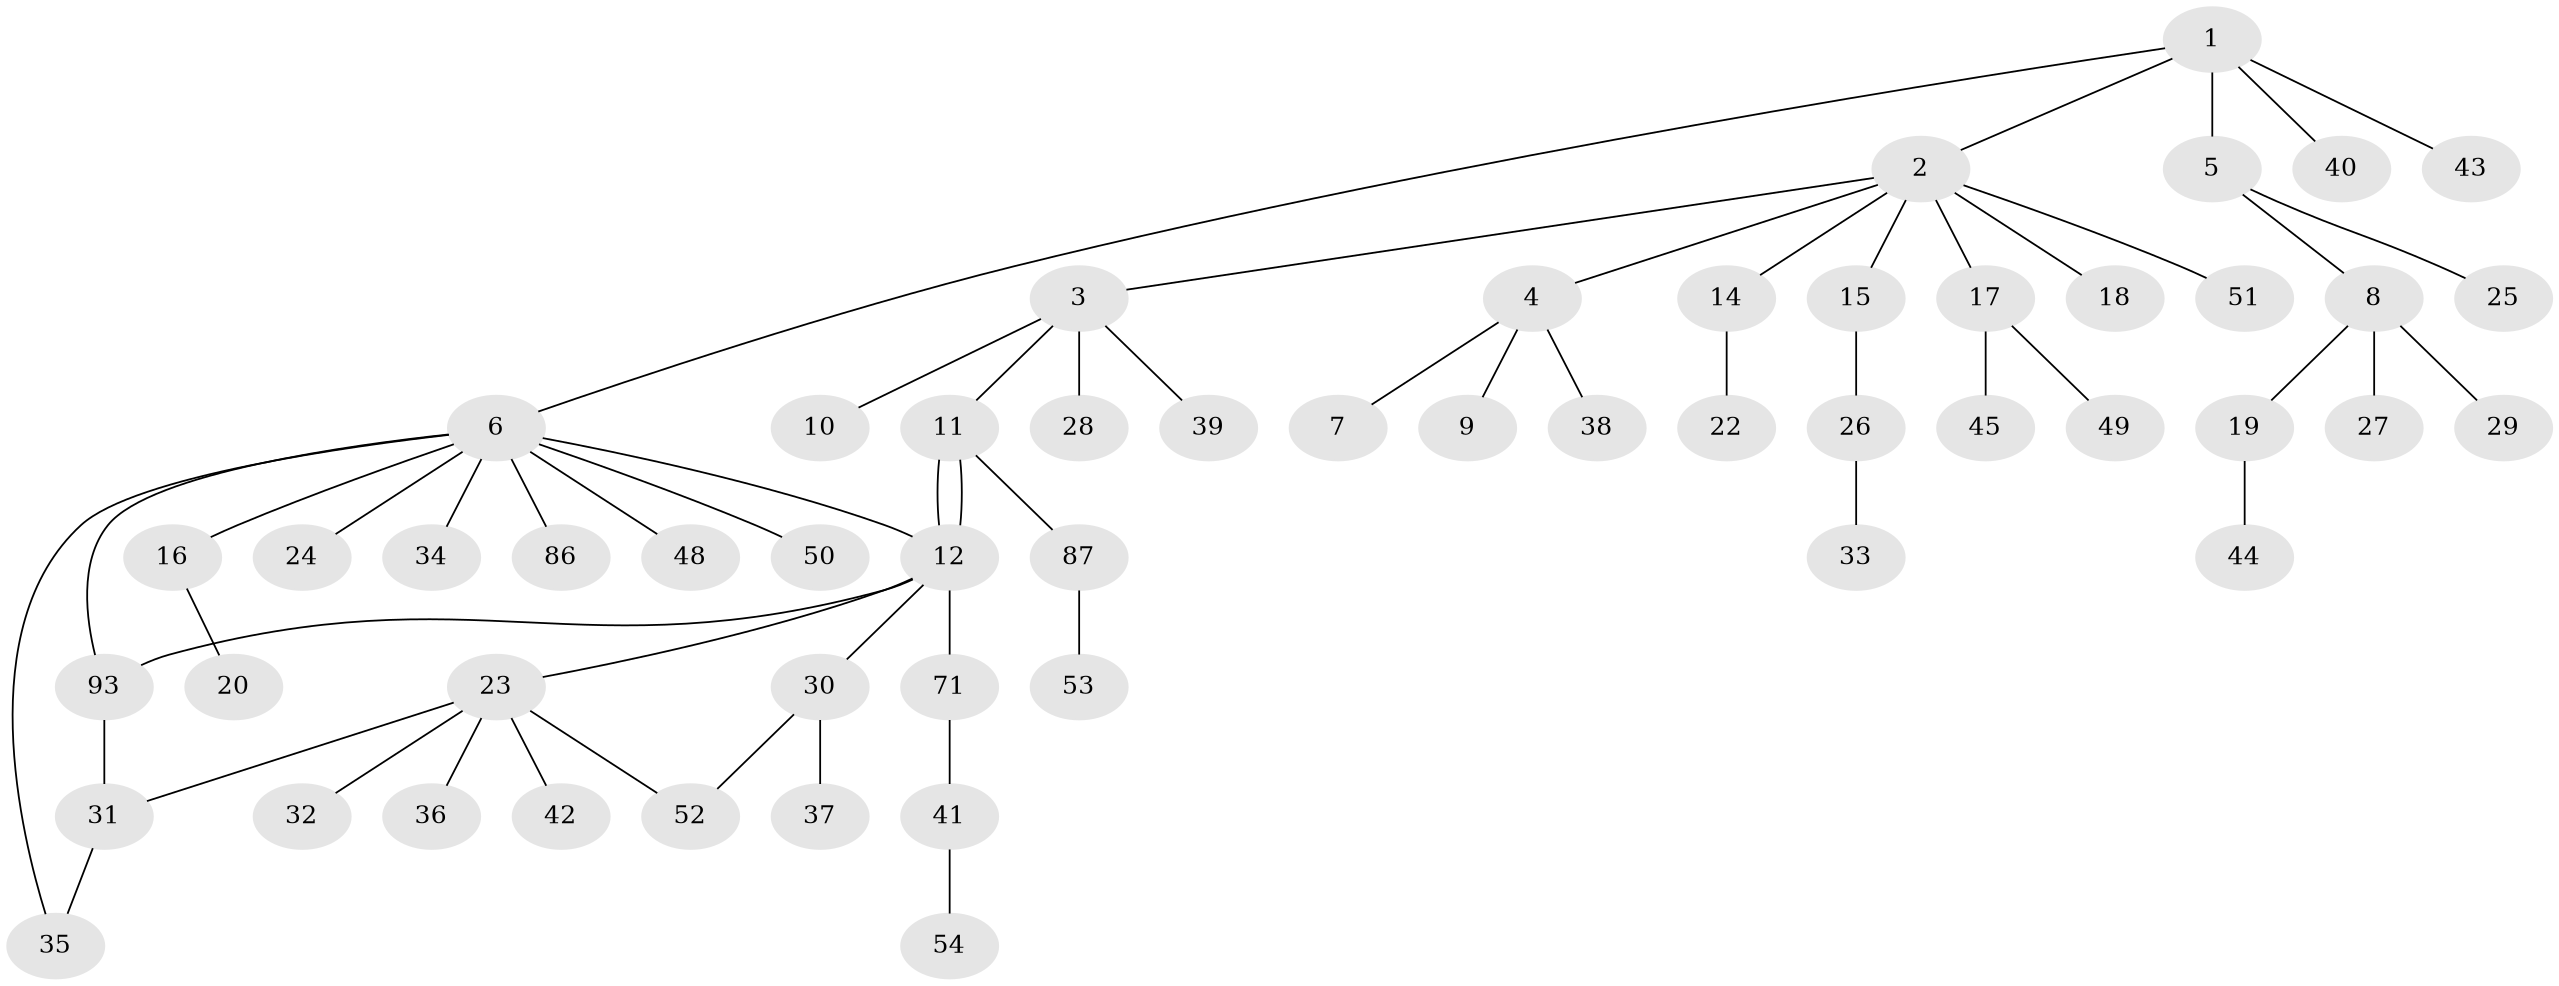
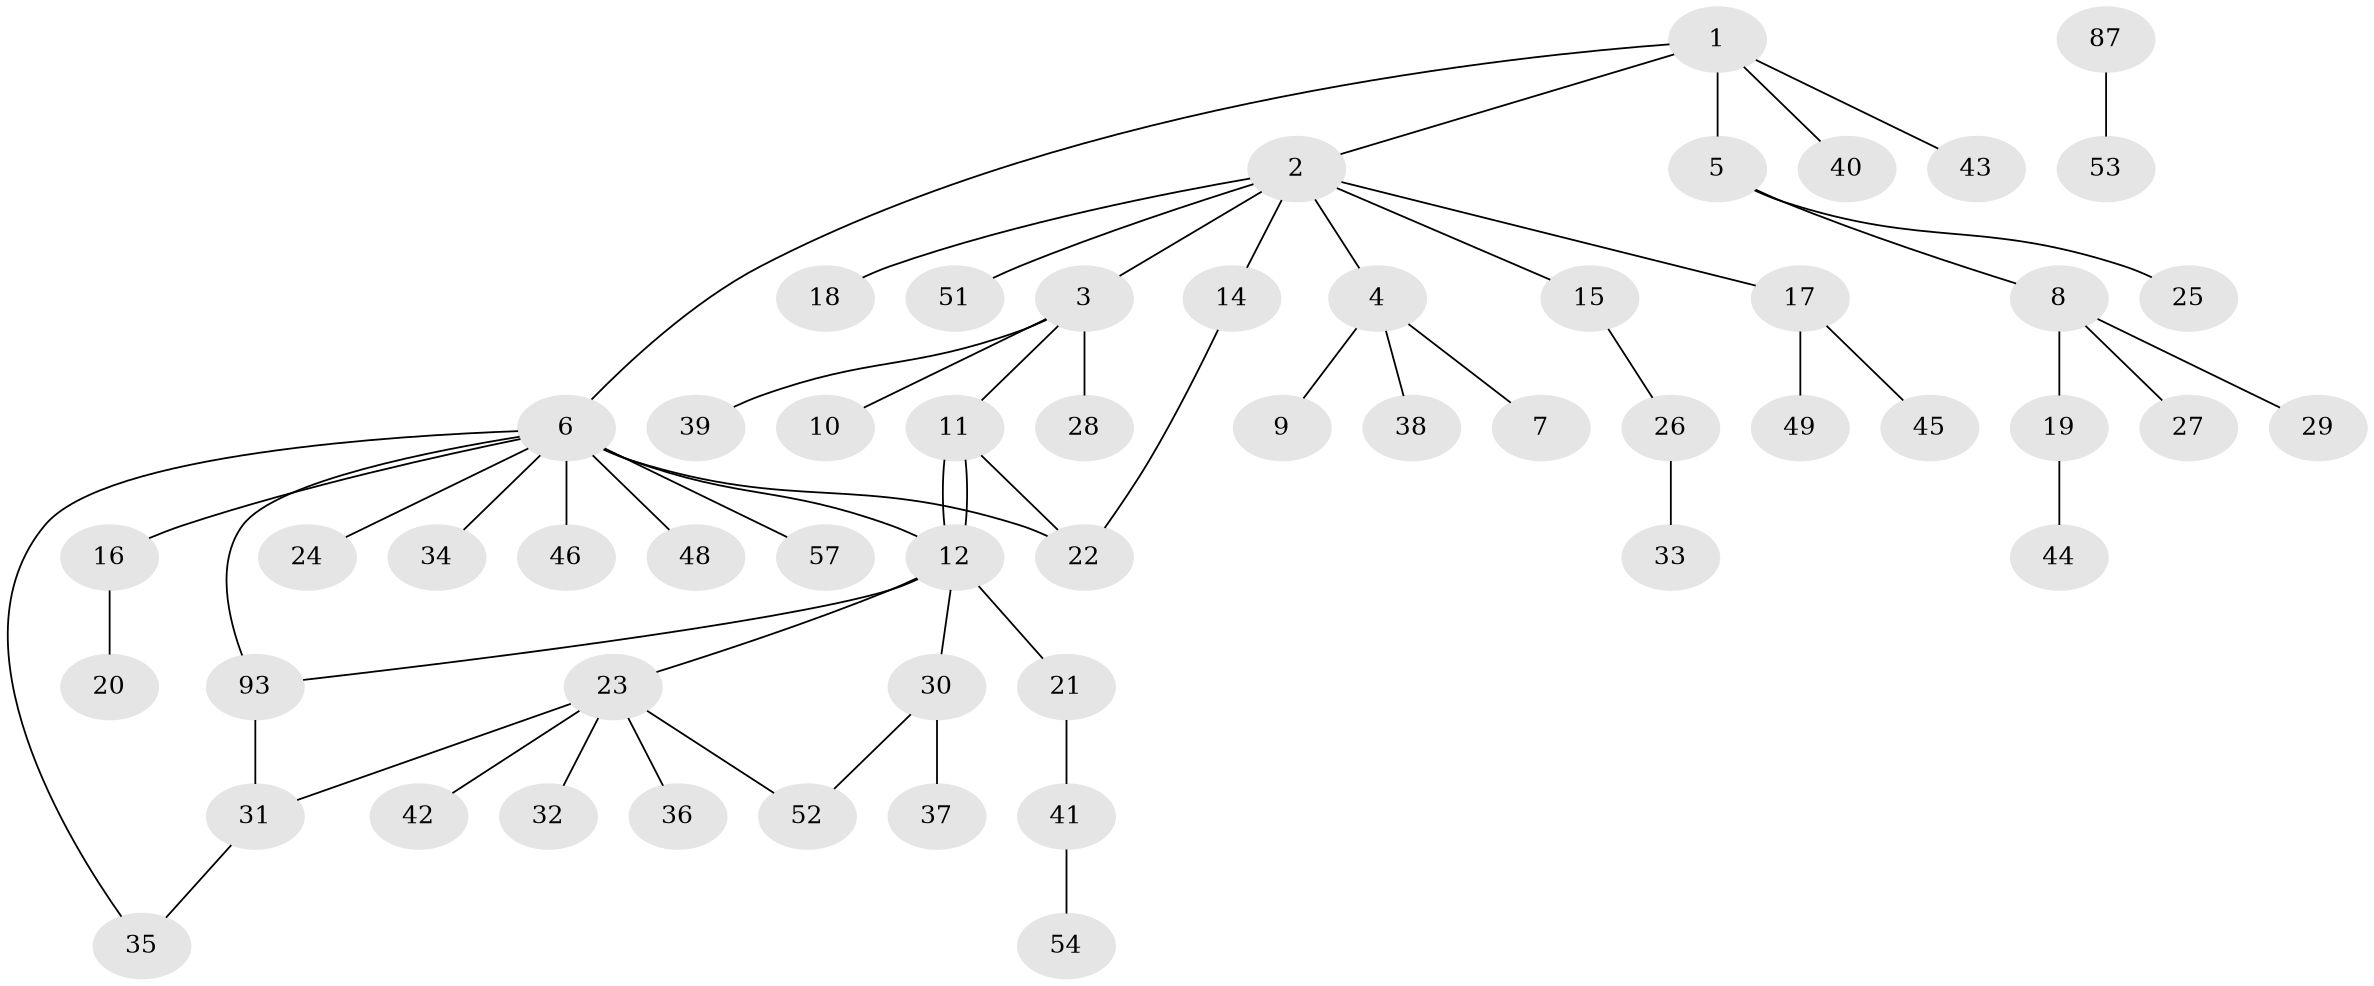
edge "6" -- "22": added
edge "11" -- "87": now "11" -- "22"
node "86": label "86" -> "46"
node "50": label "50" -> "57"
node "71": label "71" -> "21"
